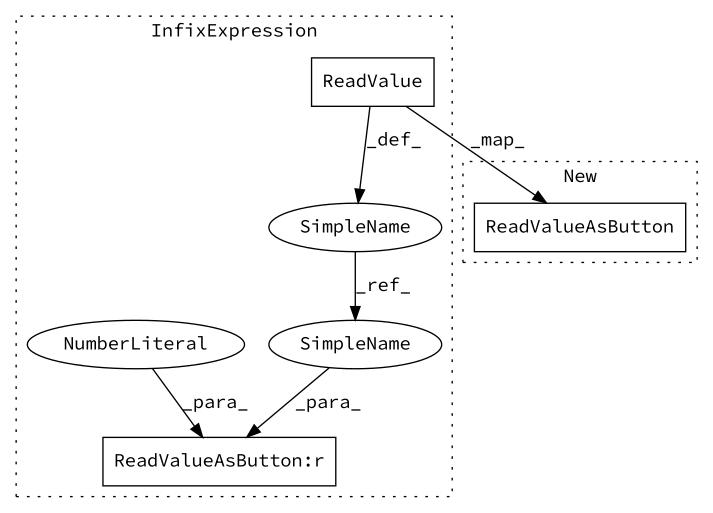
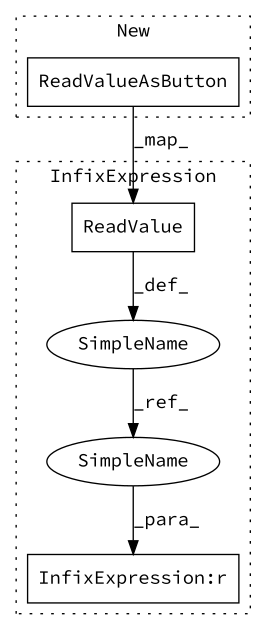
edge "ReadValue" -> "ReadValueAsButton": reversed
node "NumberLiteral": removed
node "ReadValueAsButton:r": label "ReadValueAsButton:r" -> "InfixExpression:r"
